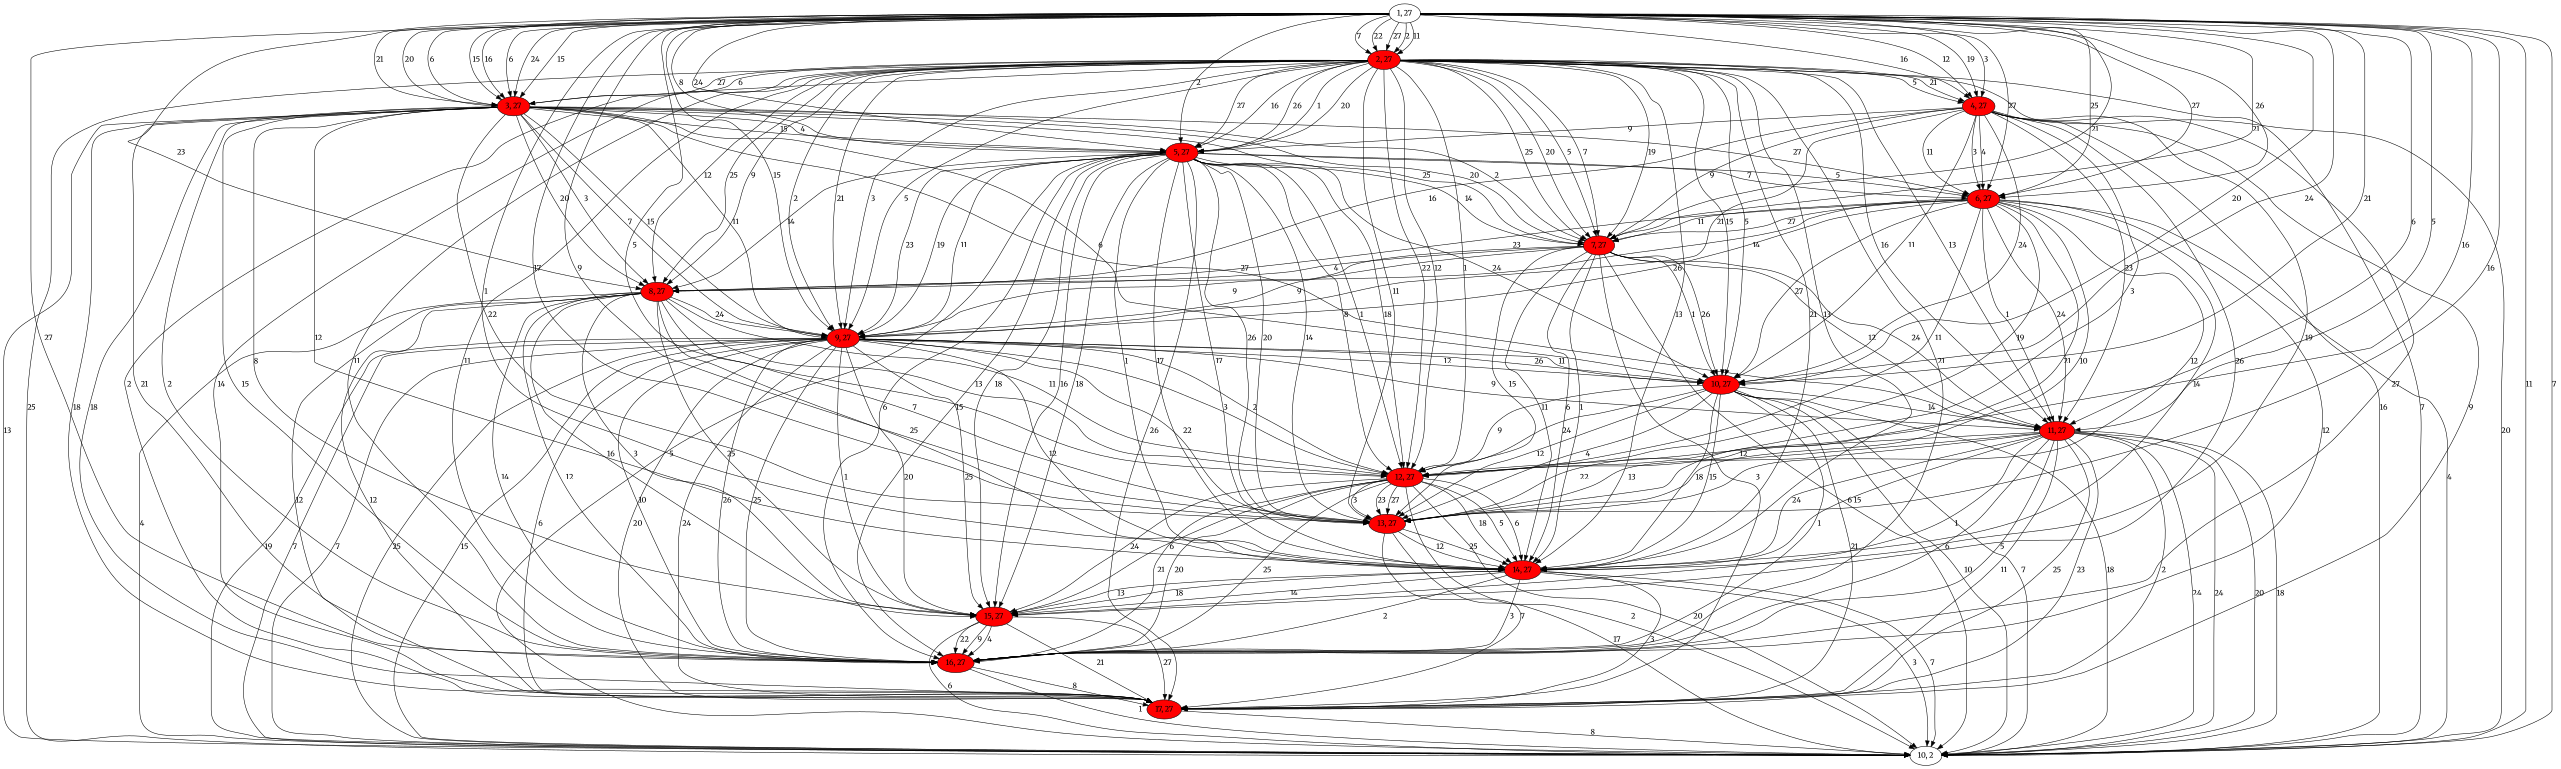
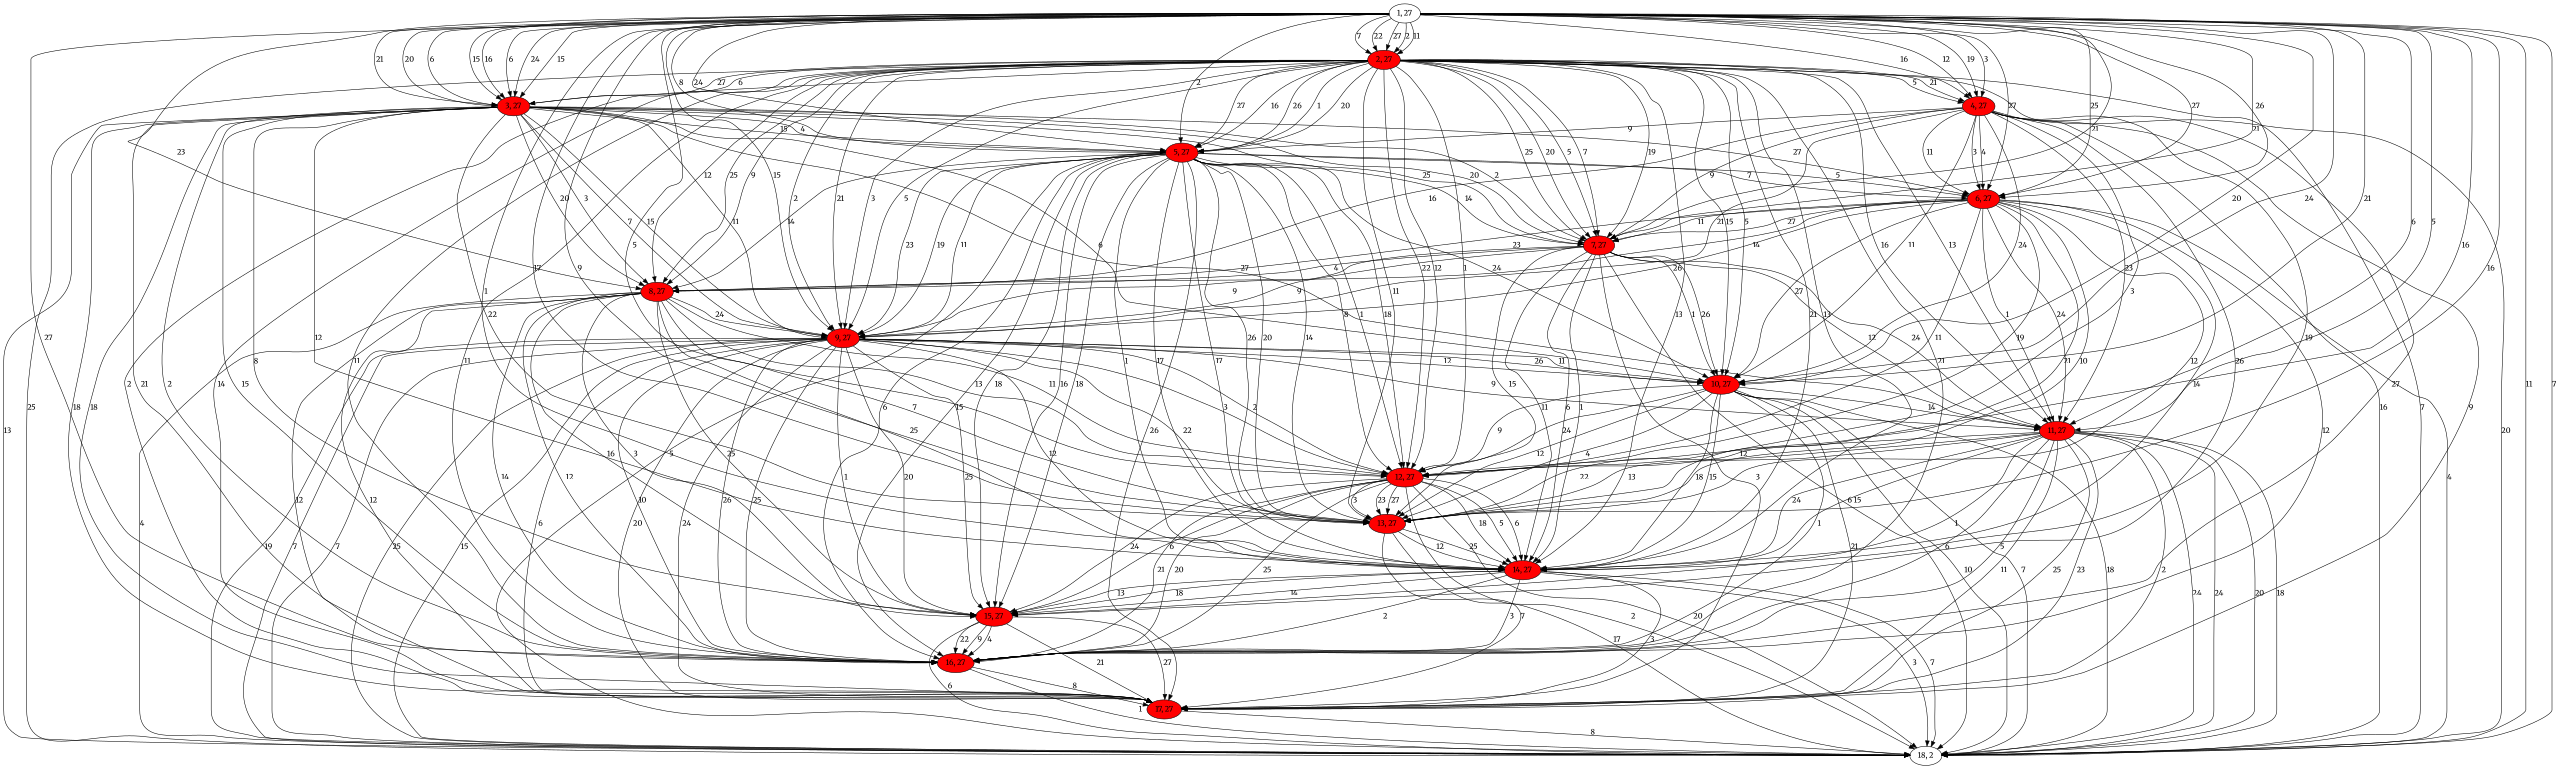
node "10, 2": label "10, 2" -> "18, 2"
